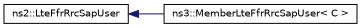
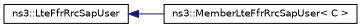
node "ns2::LteFfrRrcSapUser": label "ns2::LteFfrRrcSapUser" -> "ns3::LteFfrRrcSapUser"
